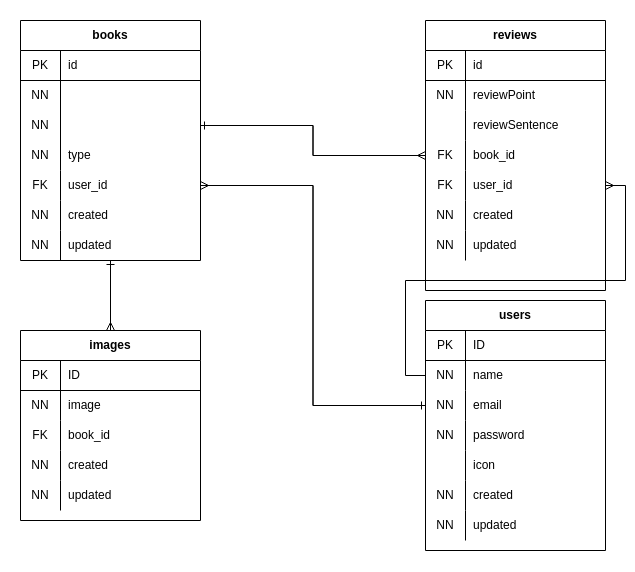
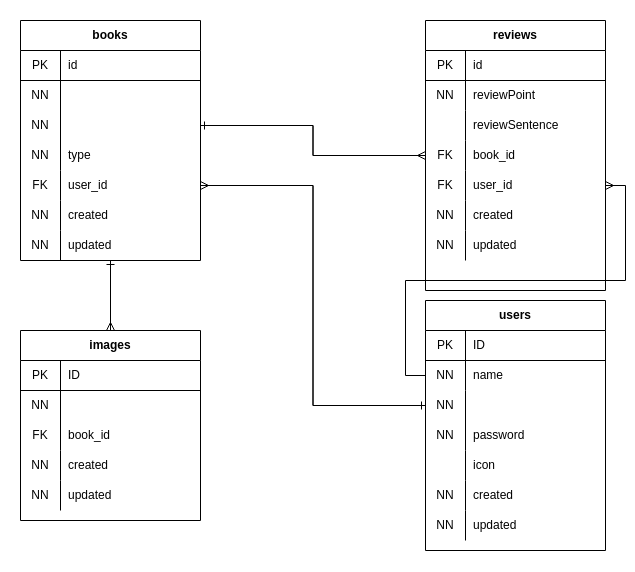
node "image": removed
node "email": removed
